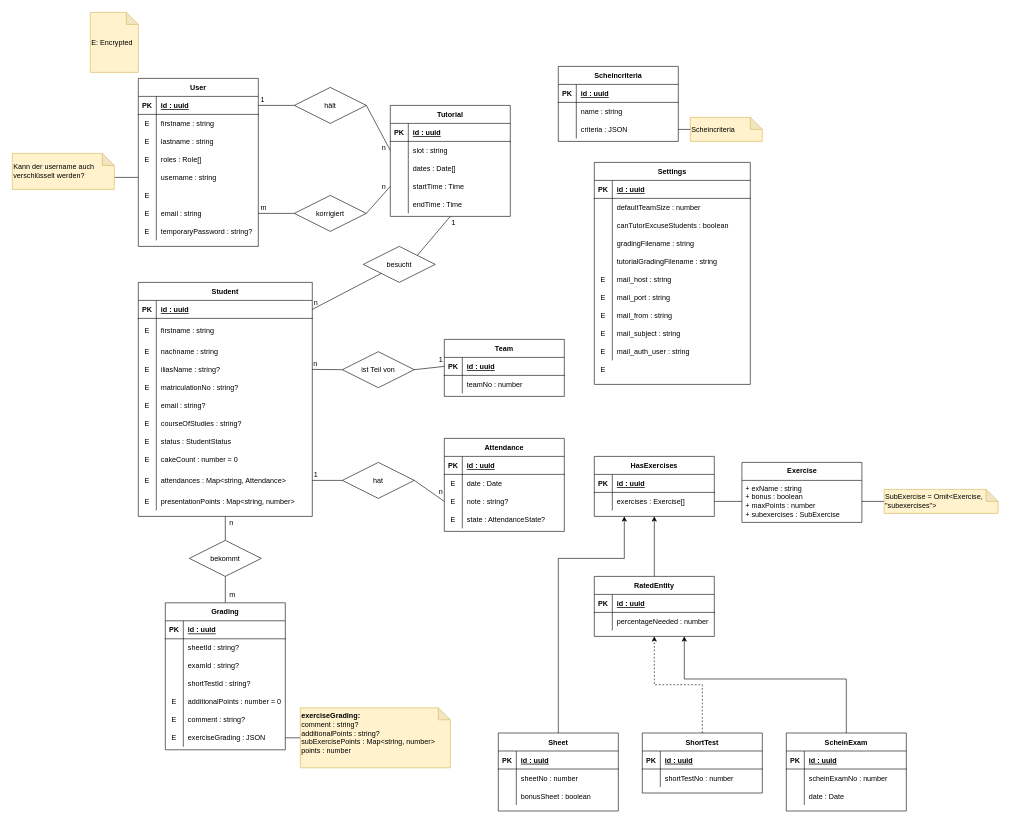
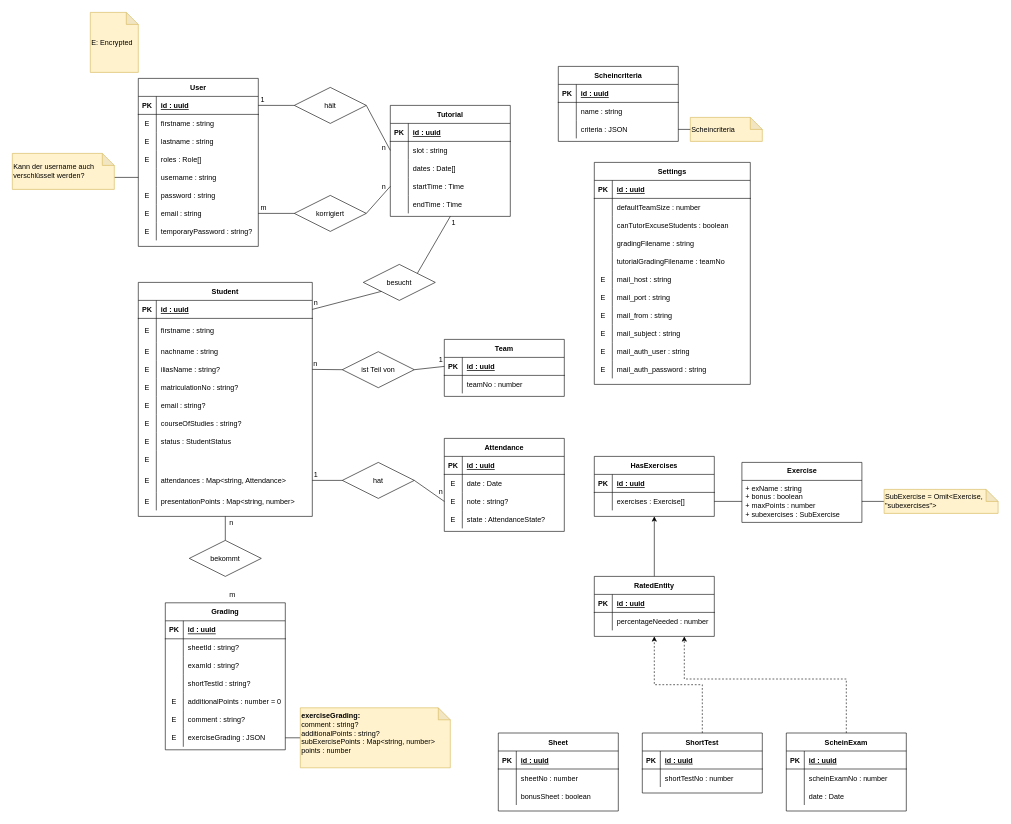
node "password : string": added
node "tutorialGradingFilename : string": label "tutorialGradingFilename : string" -> "tutorialGradingFilename : teamNo"
node "besucht": moved (399, 264) -> (399, 282)
node "mail_auth_password : string": added
node "cakeCount : number = 0": removed
edge "Sheet" -> "HasExercises": removed
edge "bekommt" -- "Grading": removed
edge "ScheinExam" -> "RatedEntity": style solid -> dashed
